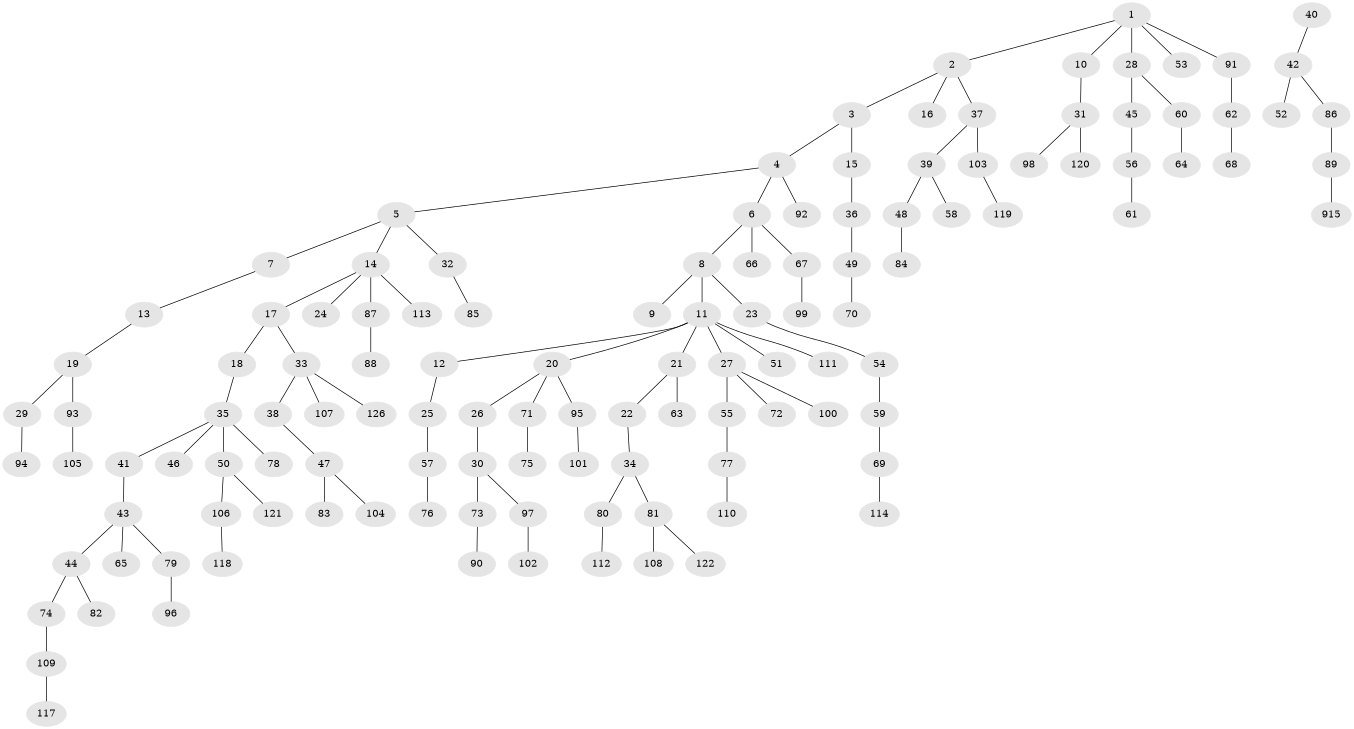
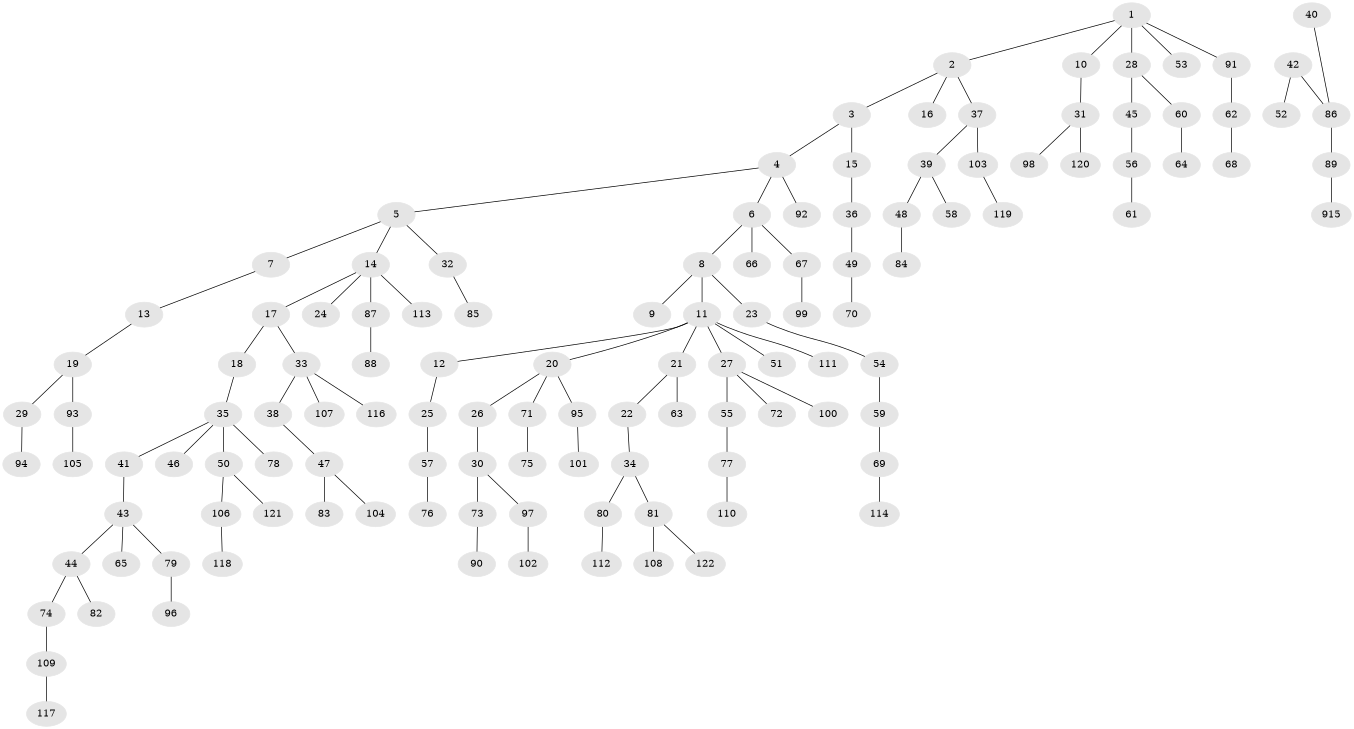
edge "40" -- "42": now "40" -- "86"
node "126": label "126" -> "116"
